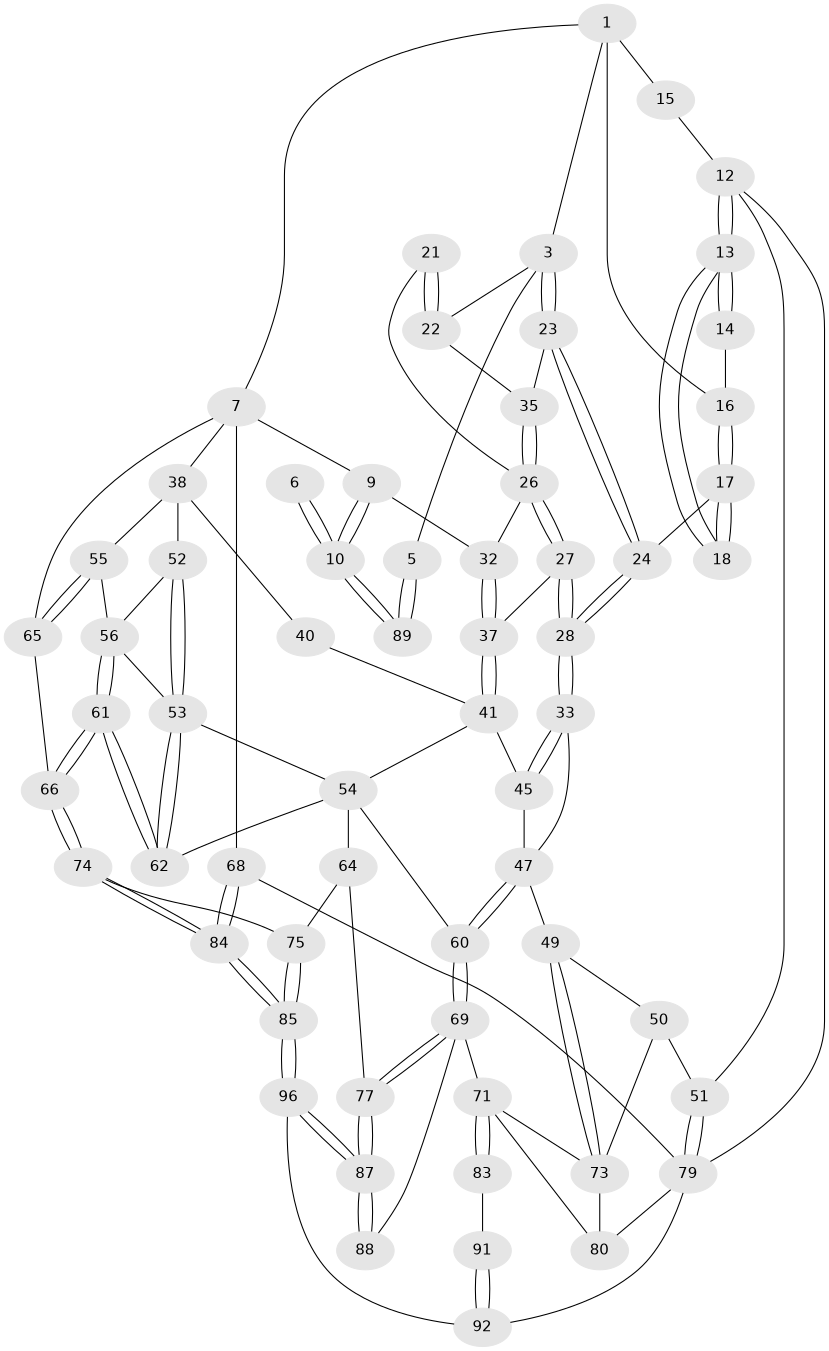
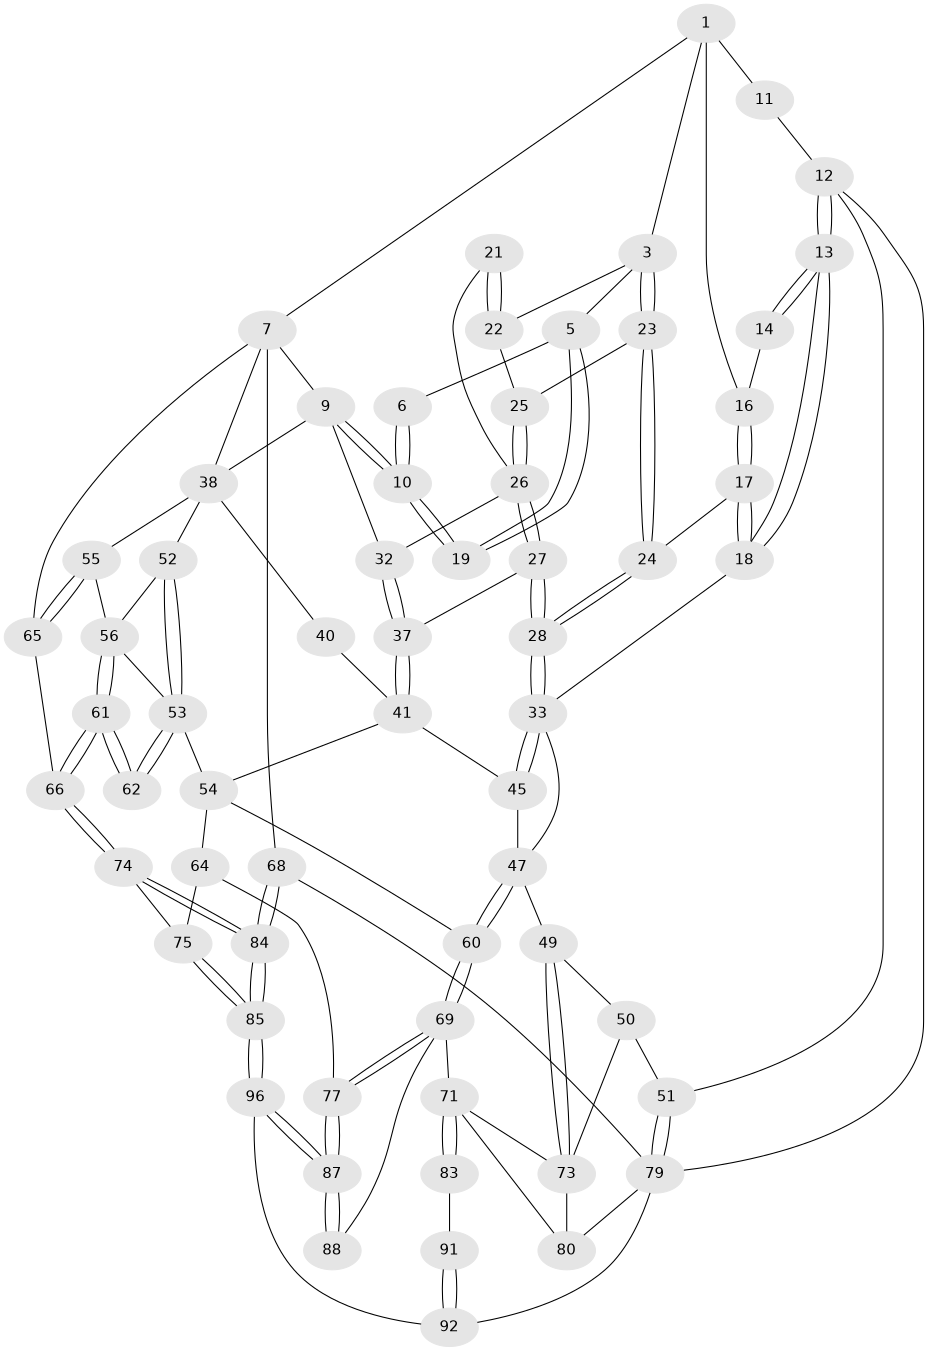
node "15": label "15" -> "11"
edge "5" -- "6": added
node "35": label "35" -> "25"
edge "9" -- "38": added
node "89": label "89" -> "19"
edge "18" -- "33": added
edge "54" -- "62": removed
